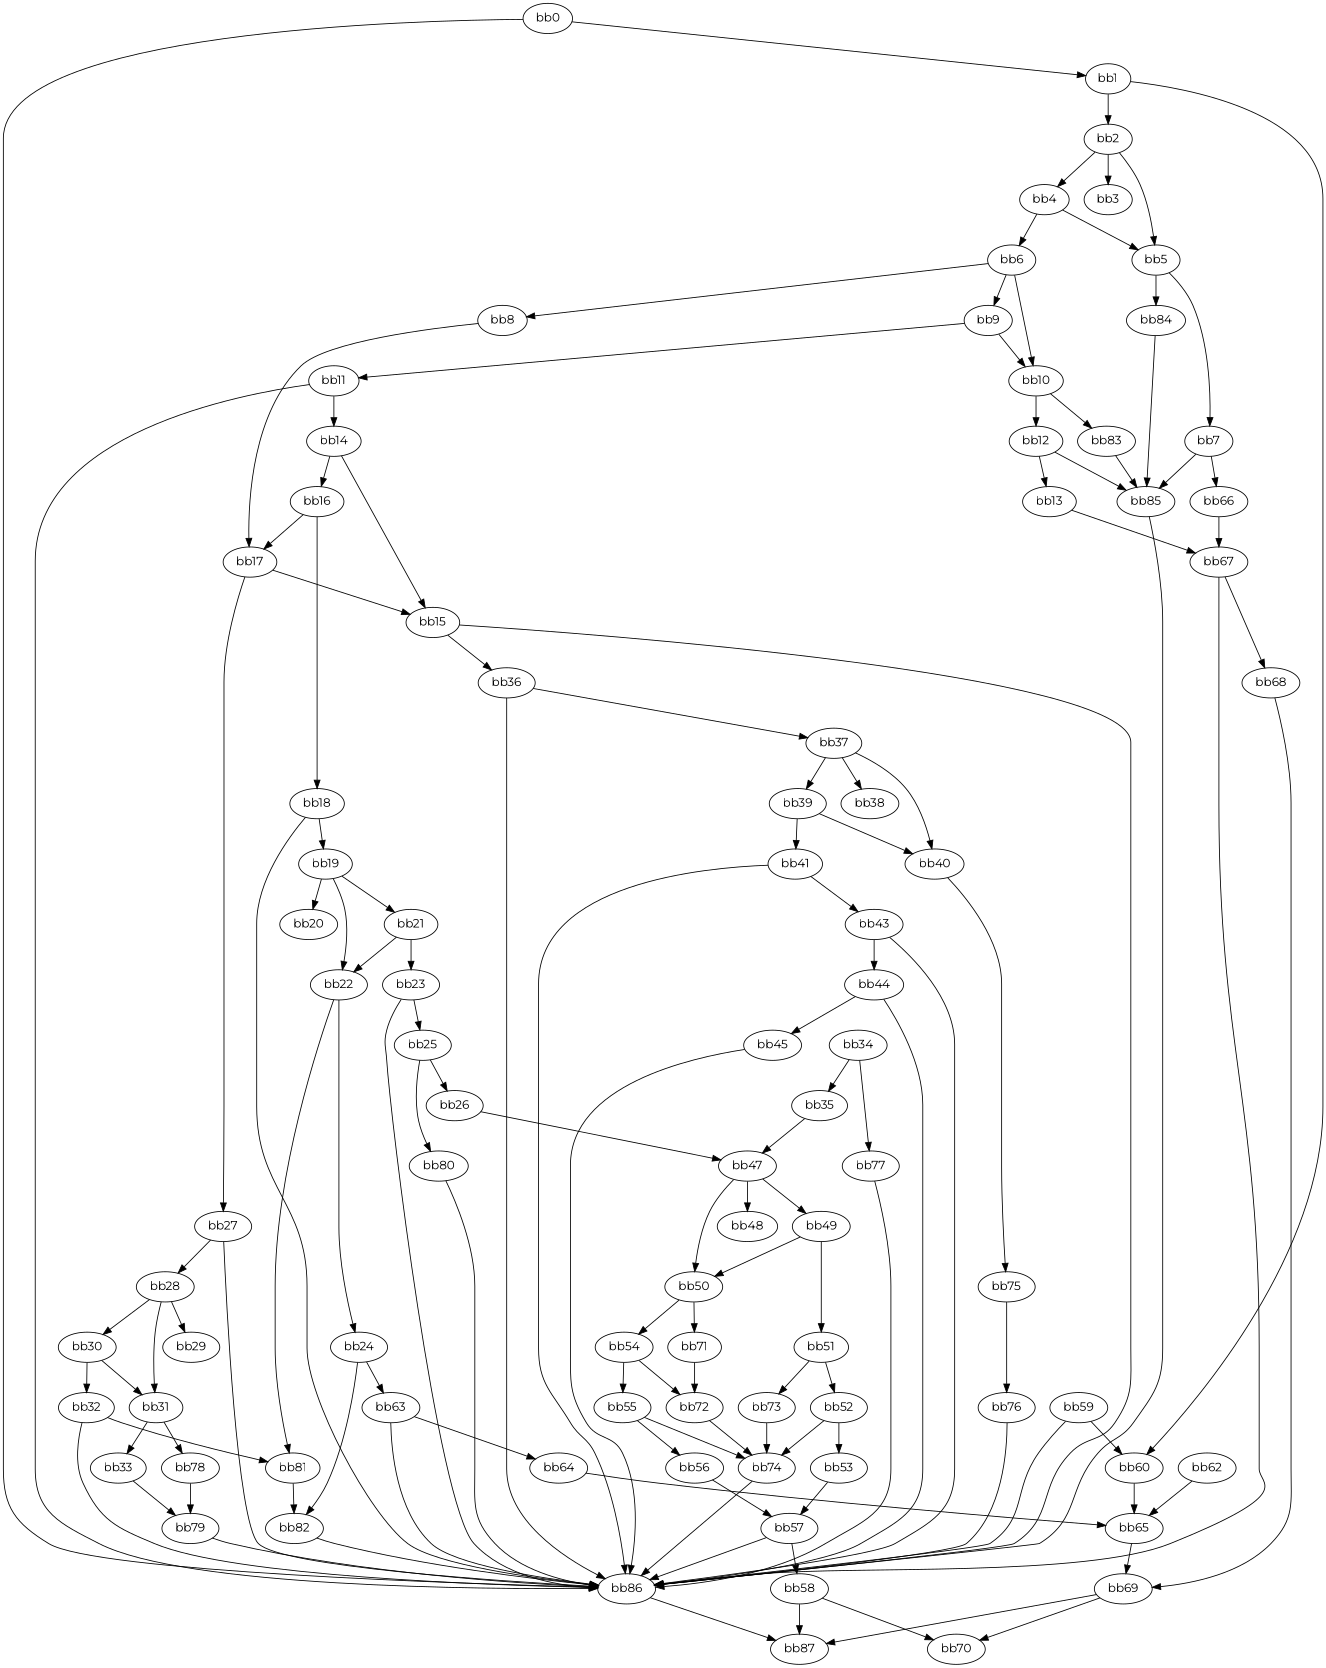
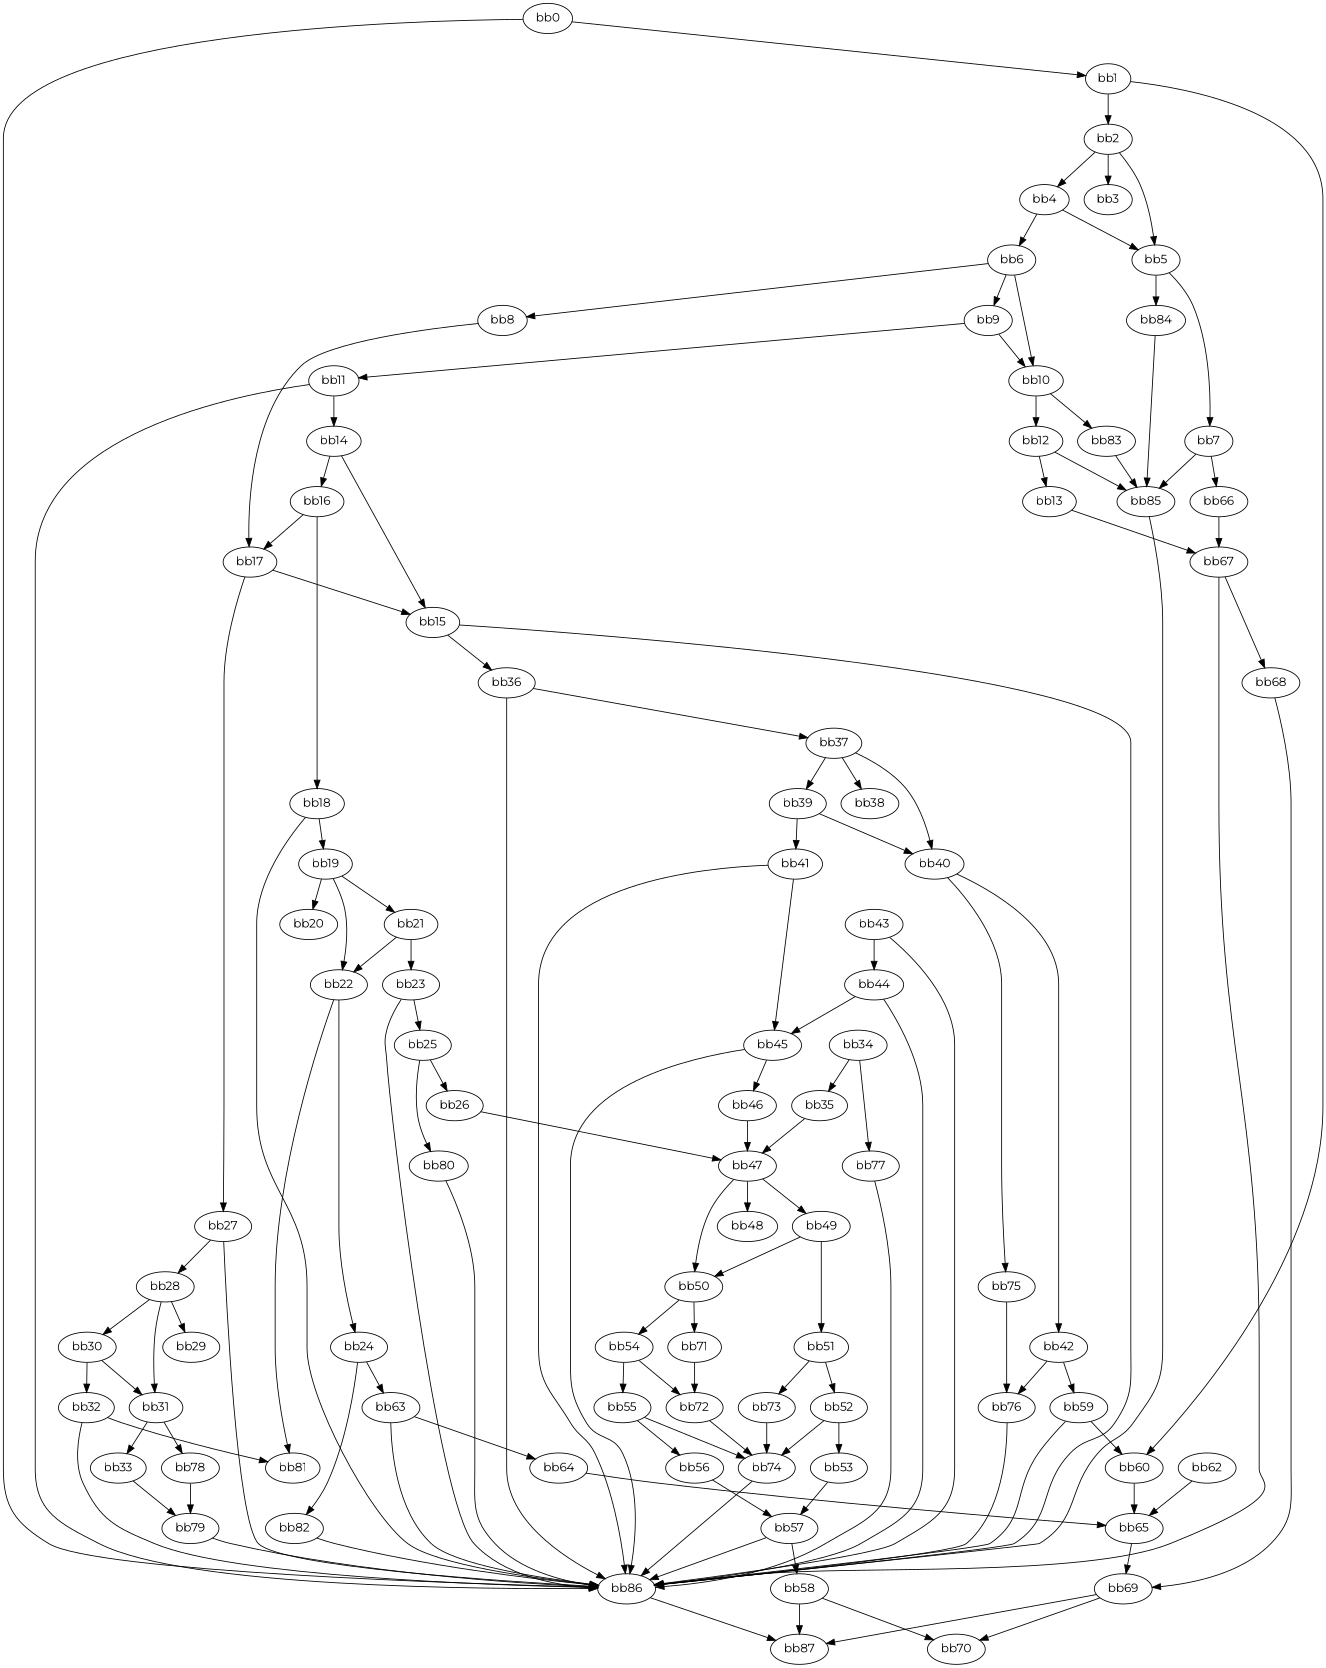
edge "bb41" -> "bb43": now "bb41" -> "bb45"
node "bb46": added
node "bb42": added
edge "bb81" -> "bb82": removed
